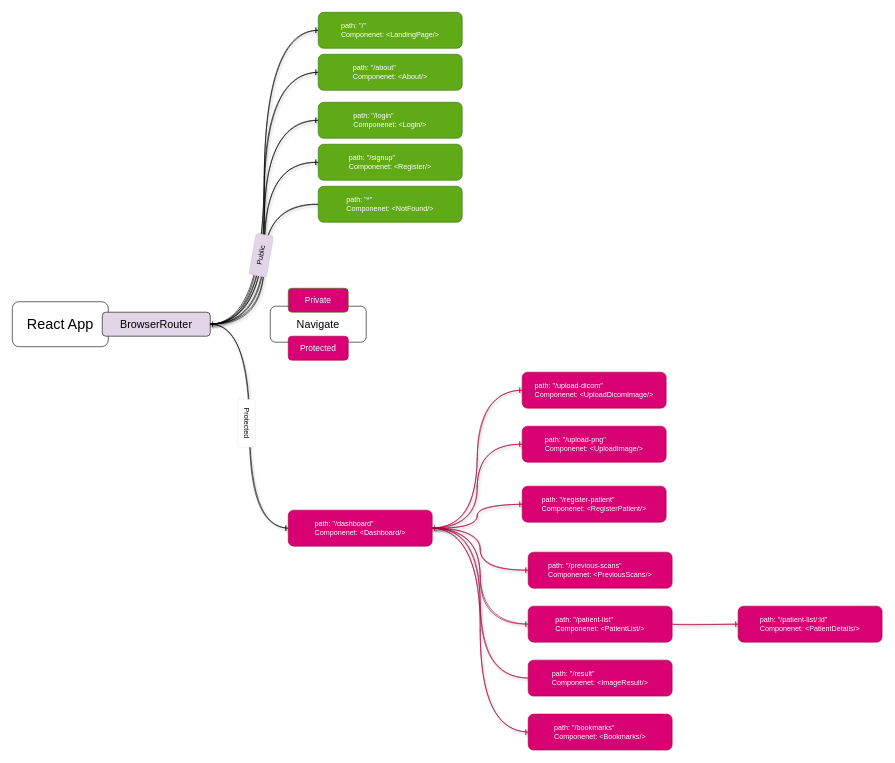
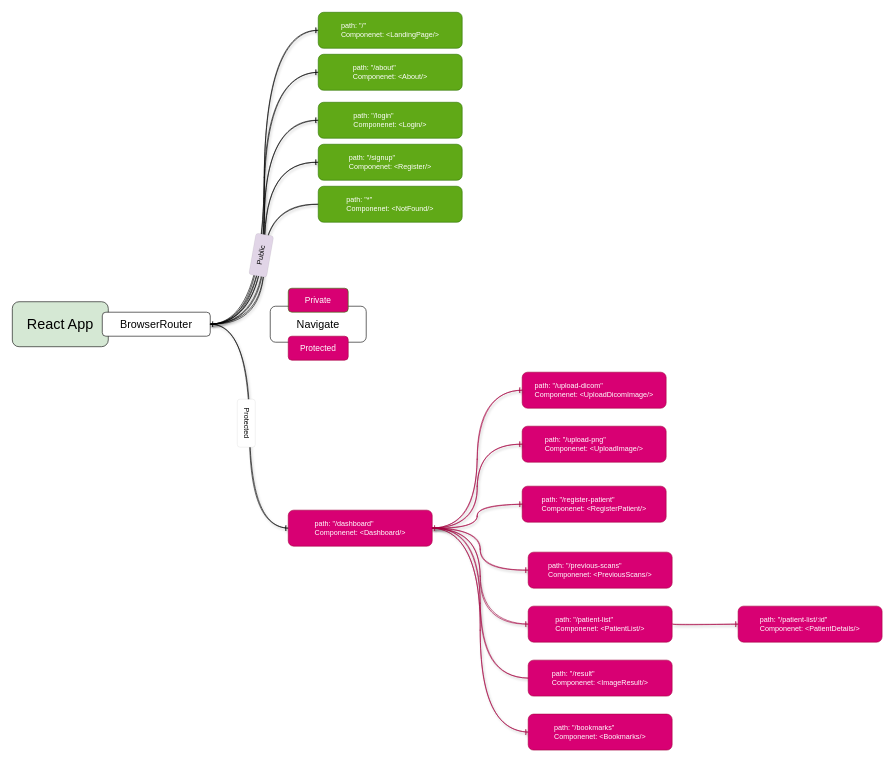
node "React App": fillcolor #ffffff -> #d5e8d4
node "BrowserRouter": fillcolor #e1d5e7 -> #ffffff
